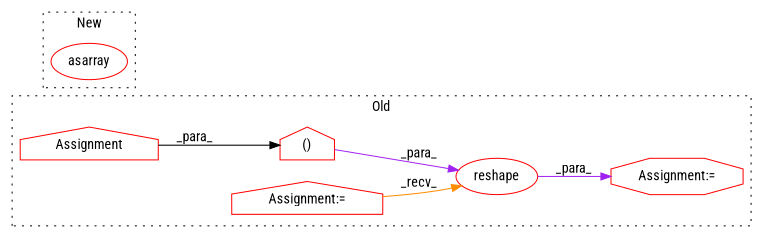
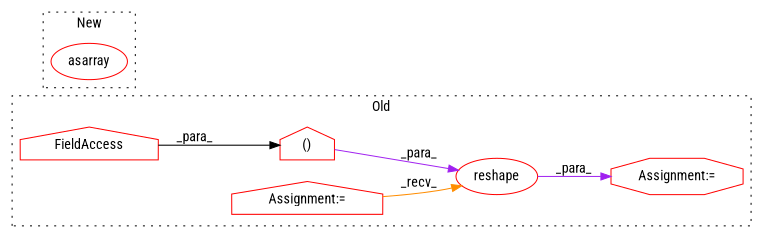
node "Assignment": label "Assignment" -> "FieldAccess"
